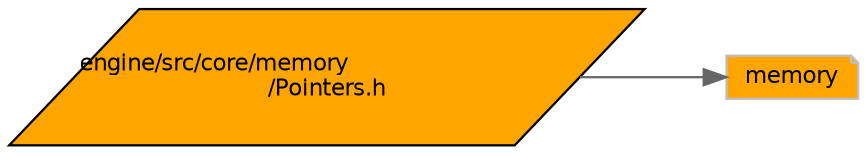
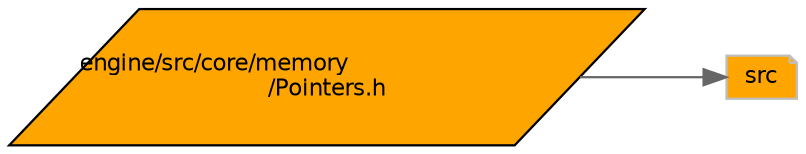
node "memory": label "memory" -> "src"
